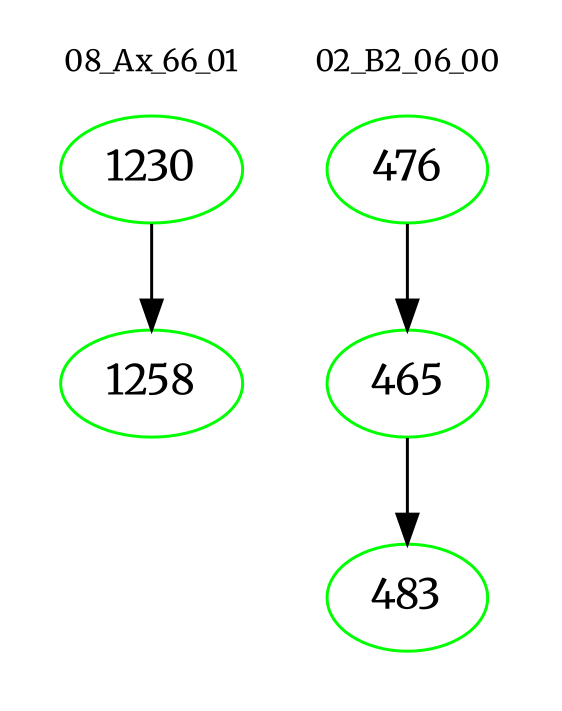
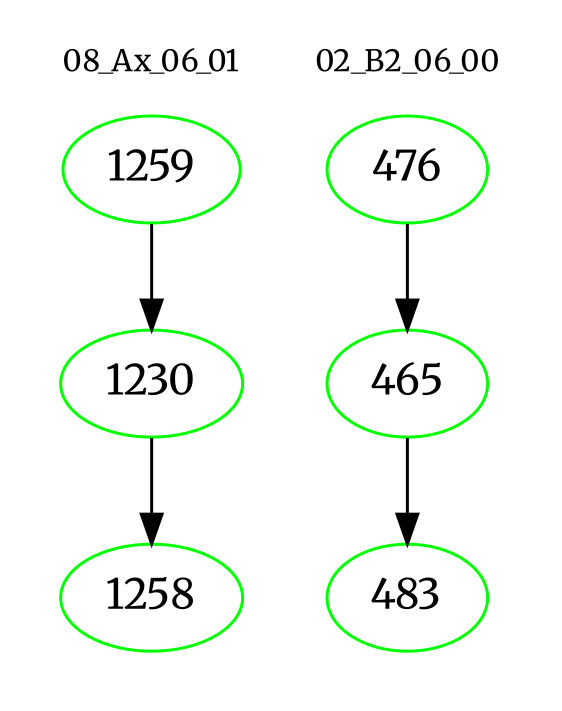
cluster "08_Ax_66_01": label "08_Ax_66_01" -> "08_Ax_06_01"
node "1259": added
